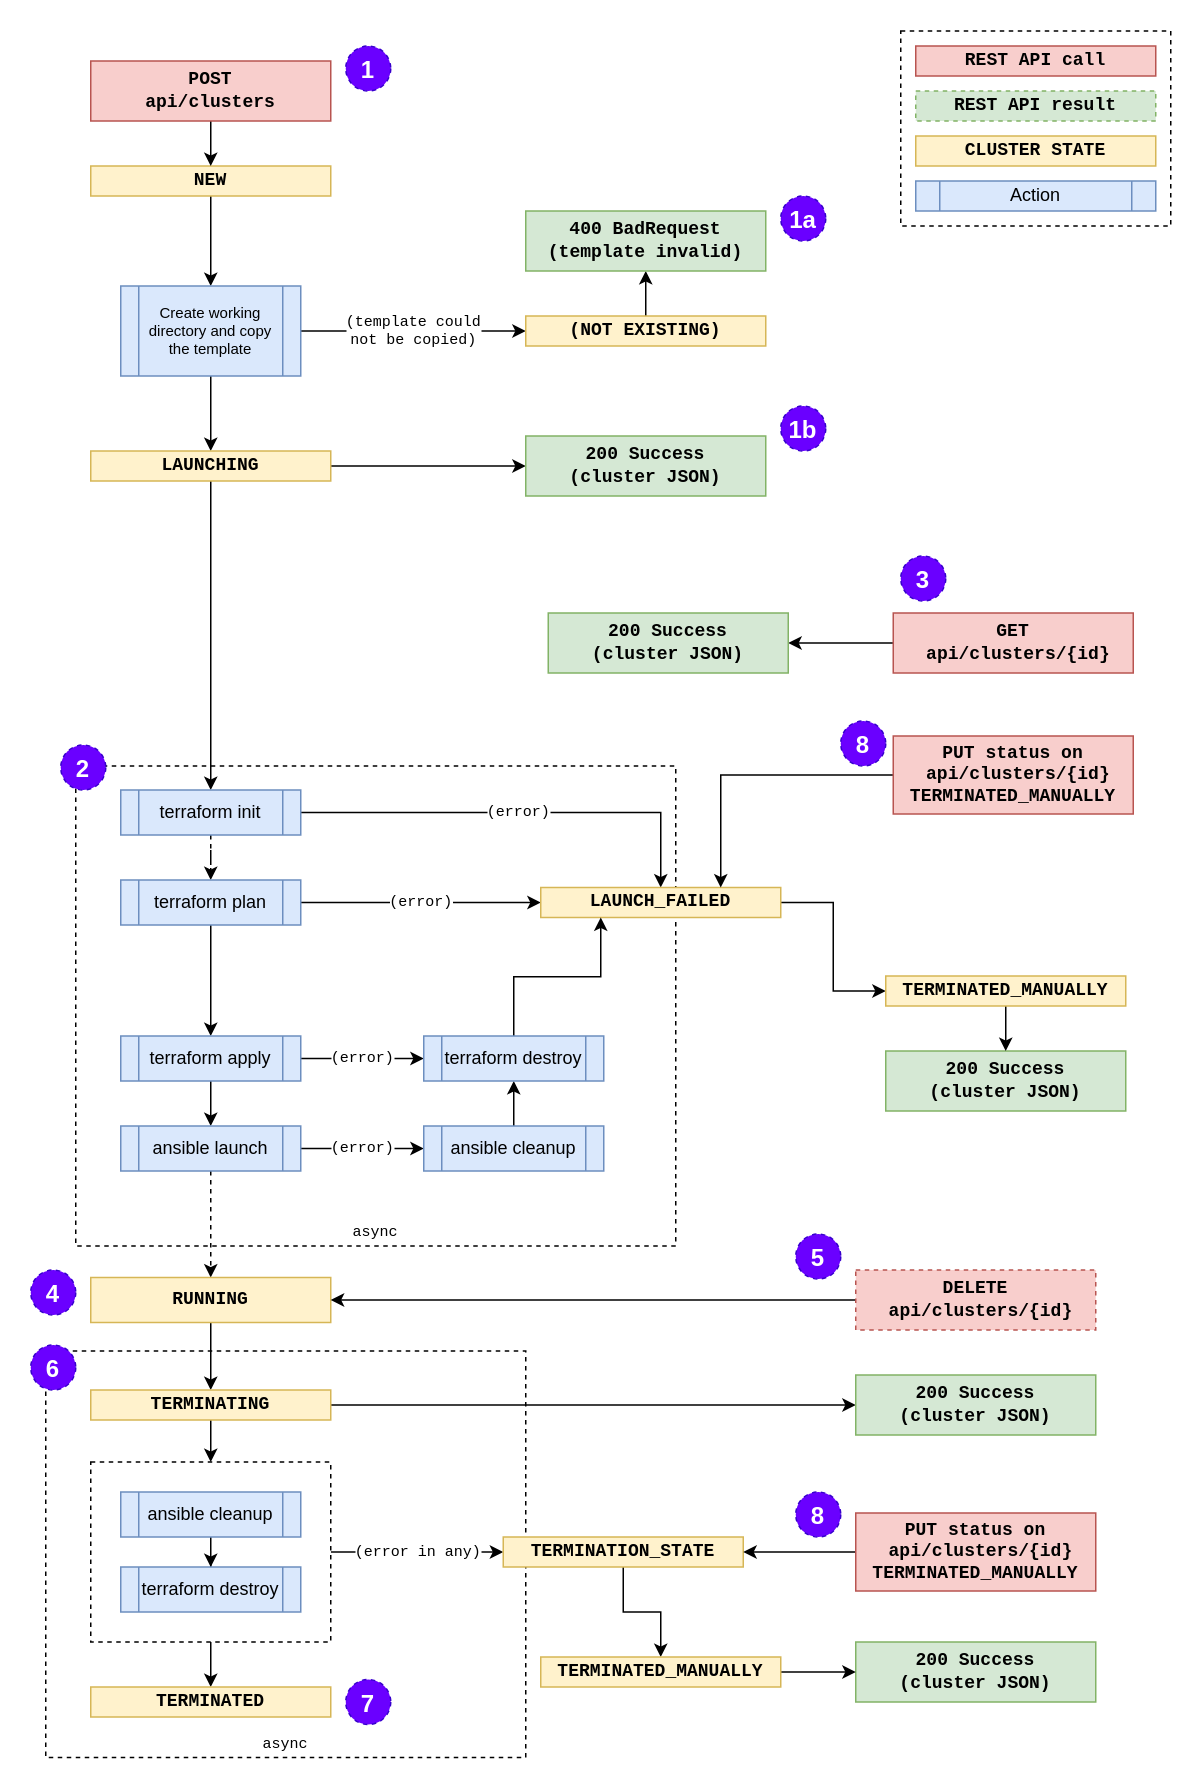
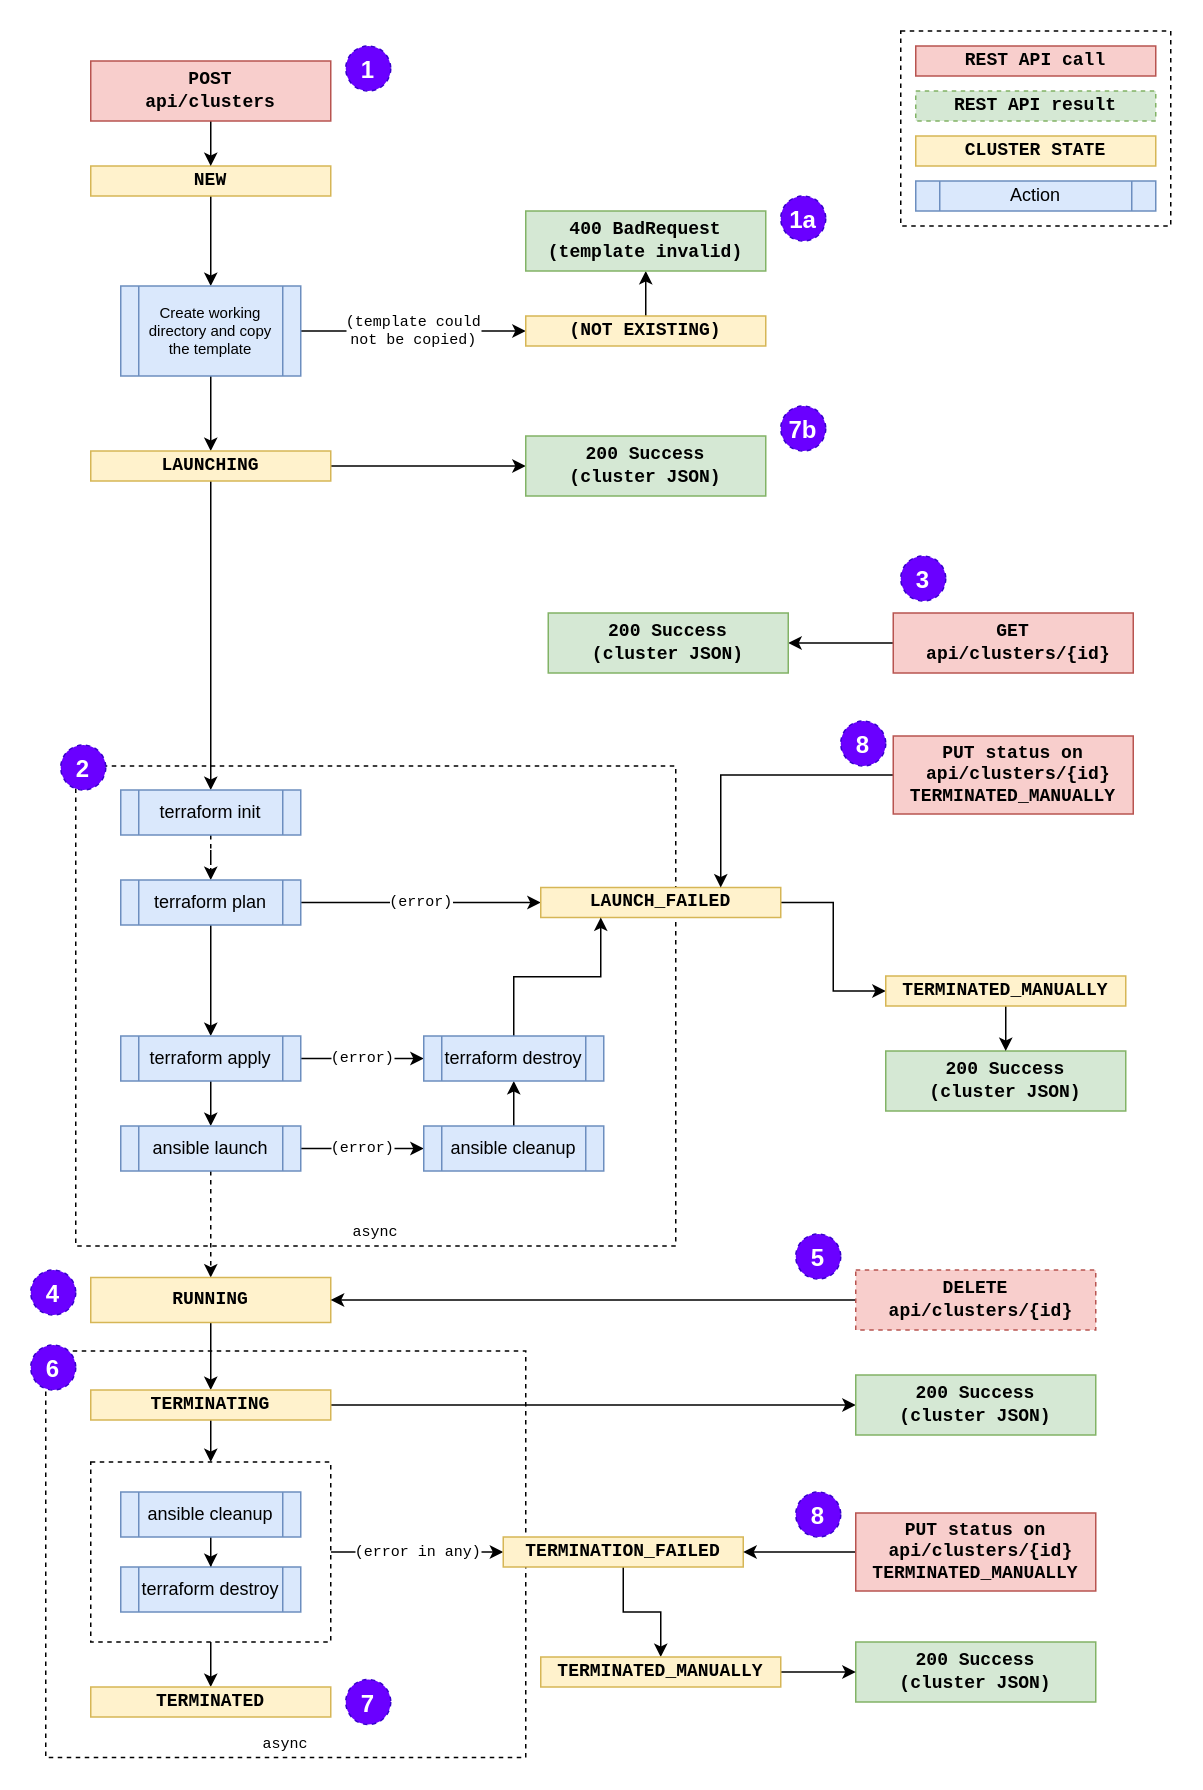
node "1b": label "1b" -> "7b"
edge "terraform init" -> "LAUNCH_FAILED": removed, label "(error)"
node "TERMINATION_STATE": label "TERMINATION_STATE" -> "TERMINATION_FAILED"
